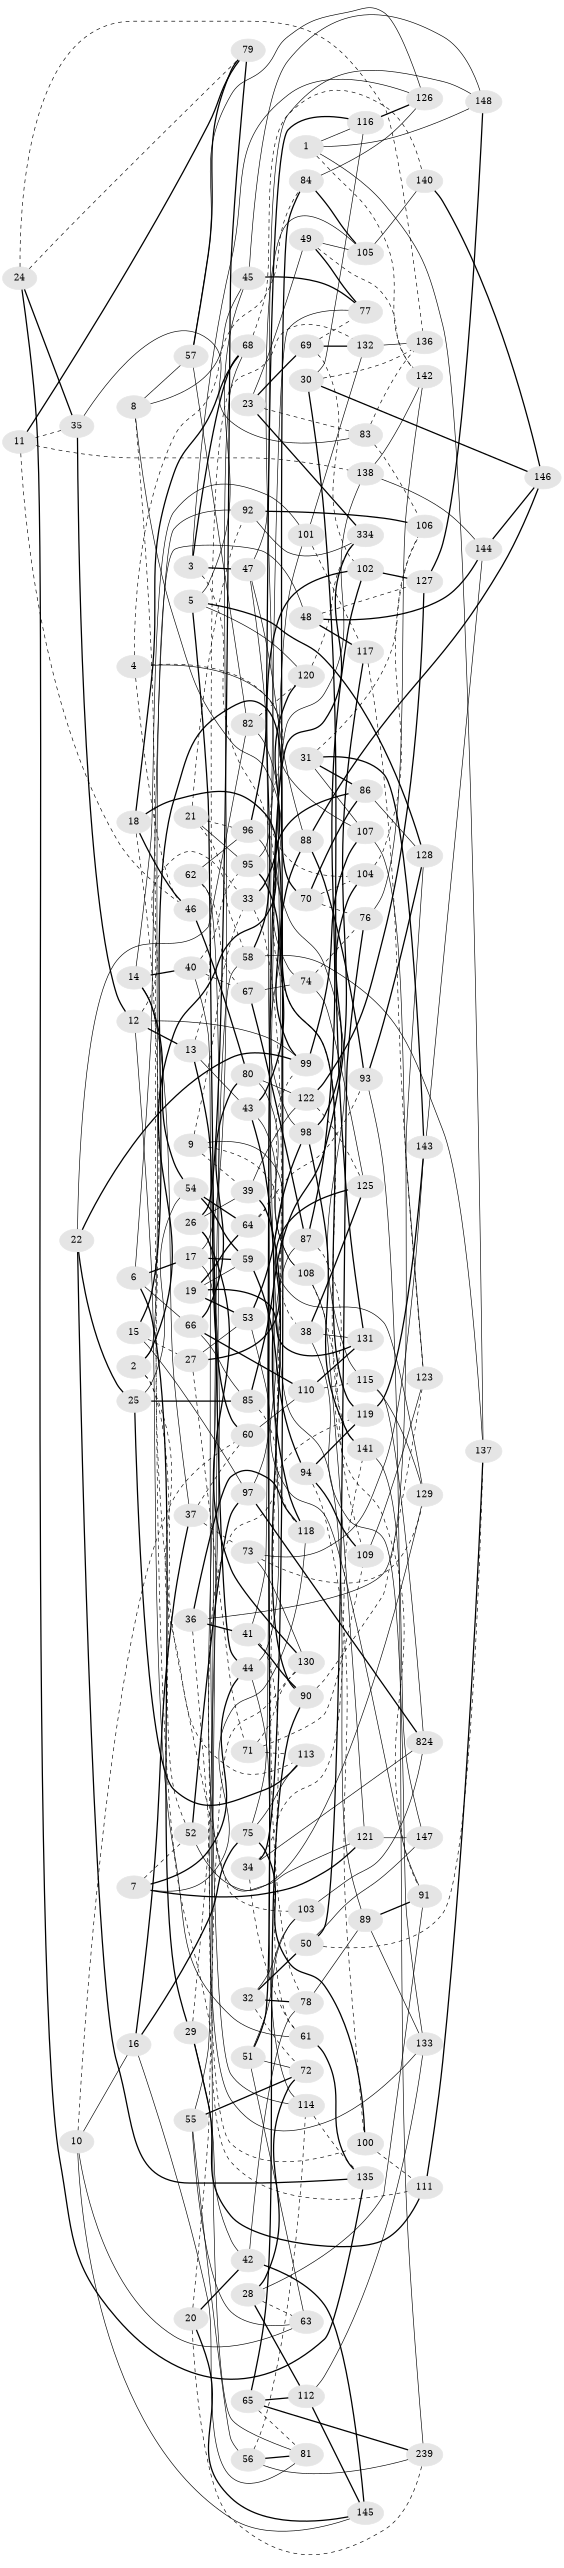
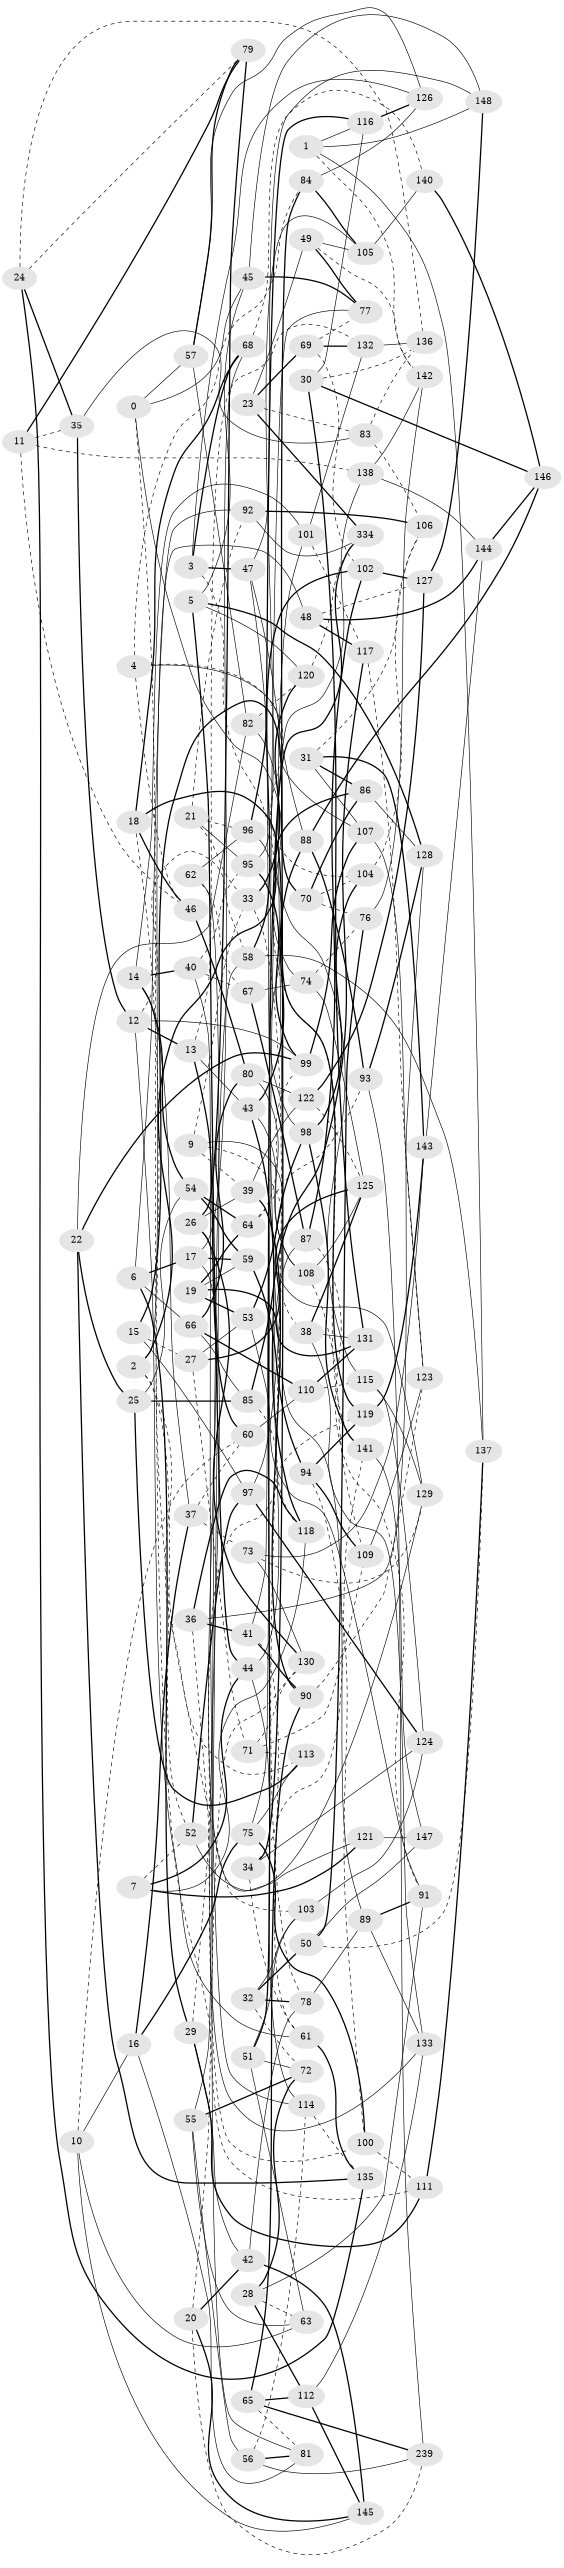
node "8": label "8" -> "0"
edge "108" -- "121": now "108" -- "125"
node "824": label "824" -> "124"
